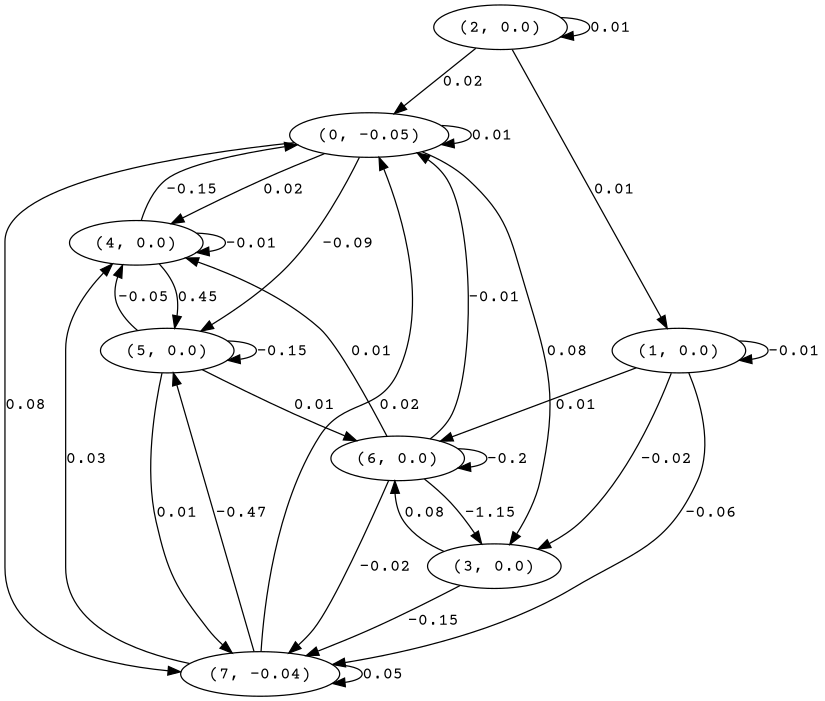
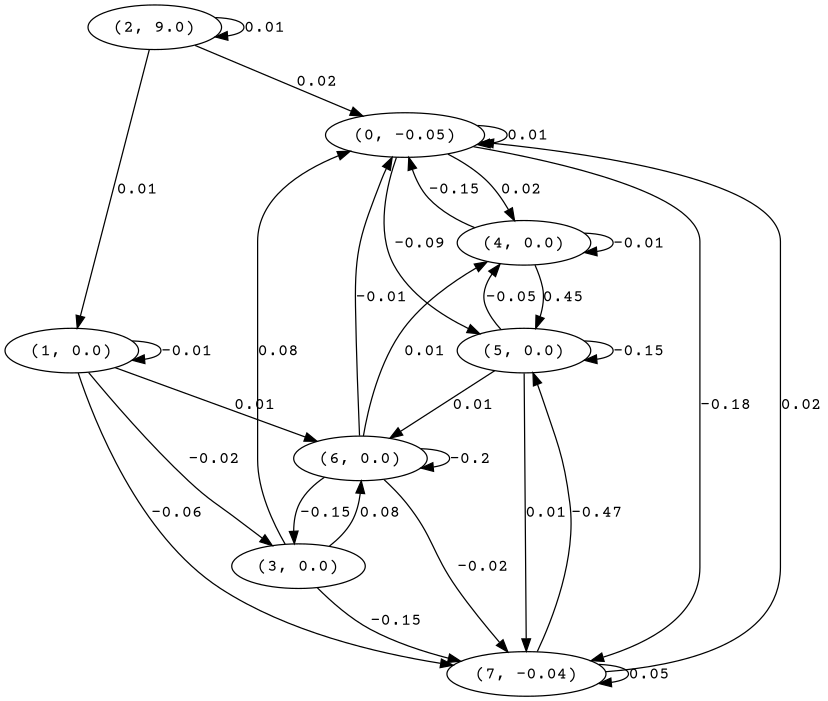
node "(2, 0.0)": label "(2, 0.0)" -> "(2, 9.0)"
edge "(0, -0.05)" -> "(3, 0.0)": reversed
edge "(0, -0.05)" -> "(7, -0.04)": label "0.08" -> "-0.18"
edge "(7, -0.04)" -> "(4, 0.0)": removed, label "0.03"
edge "(6, 0.0)" -> "(3, 0.0)": label "-1.15" -> "-0.15"
